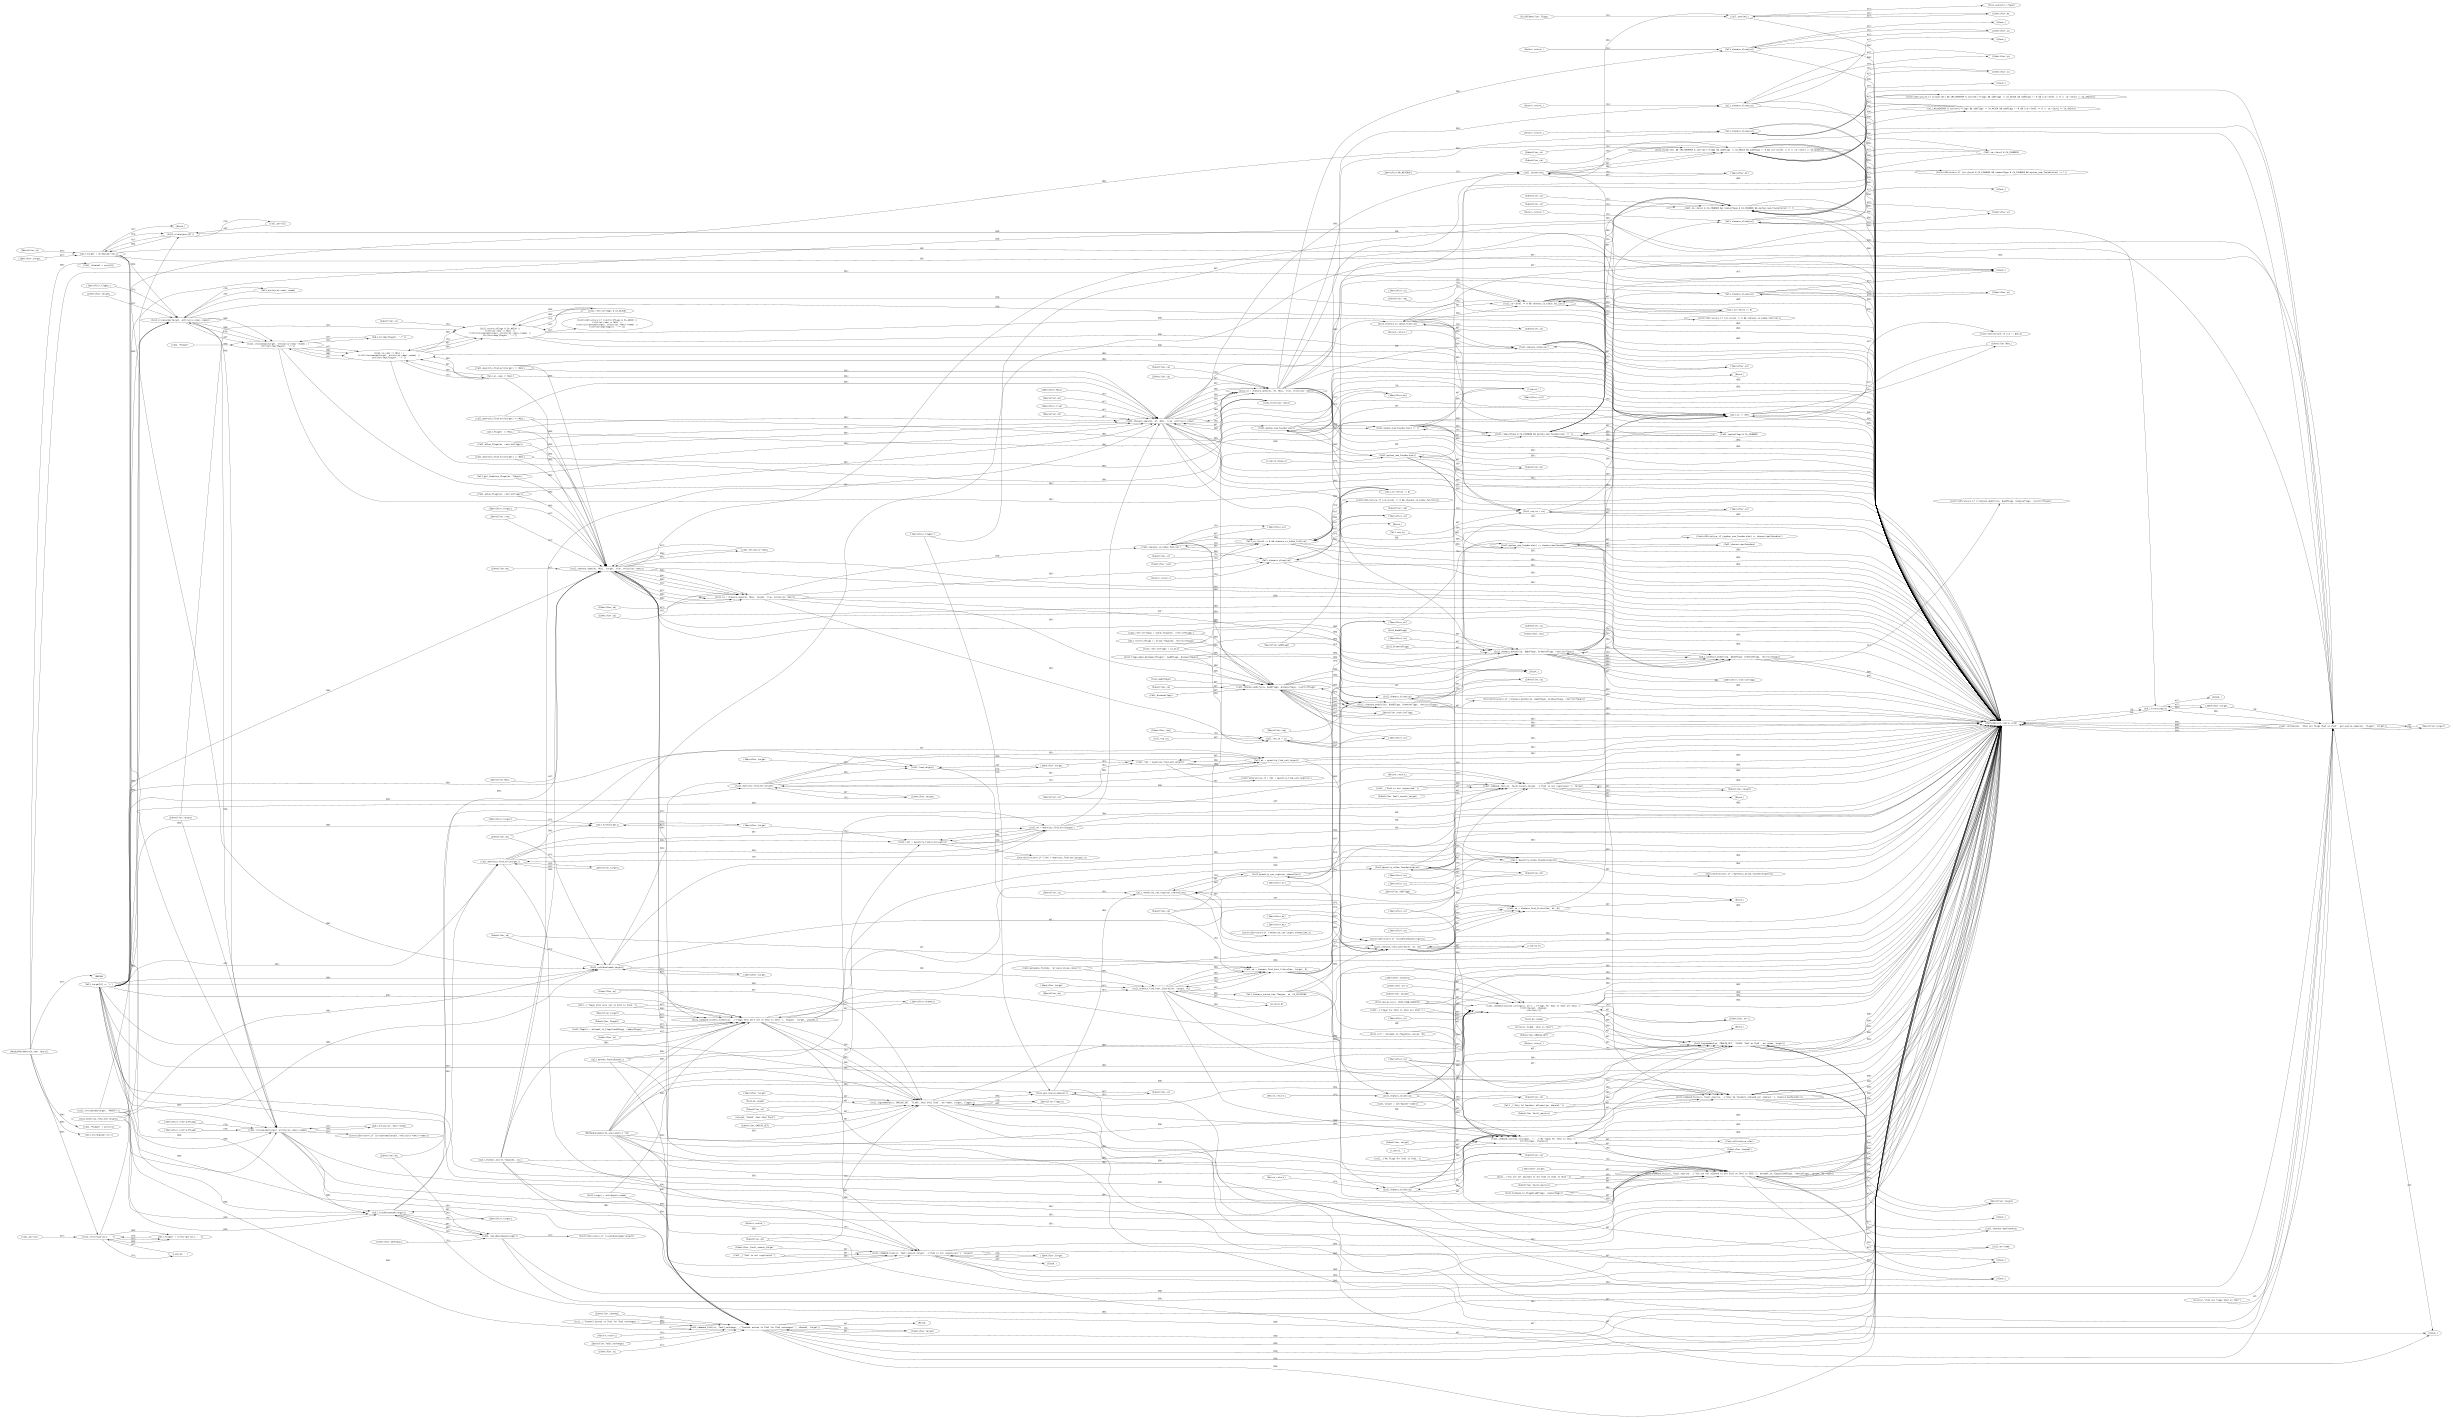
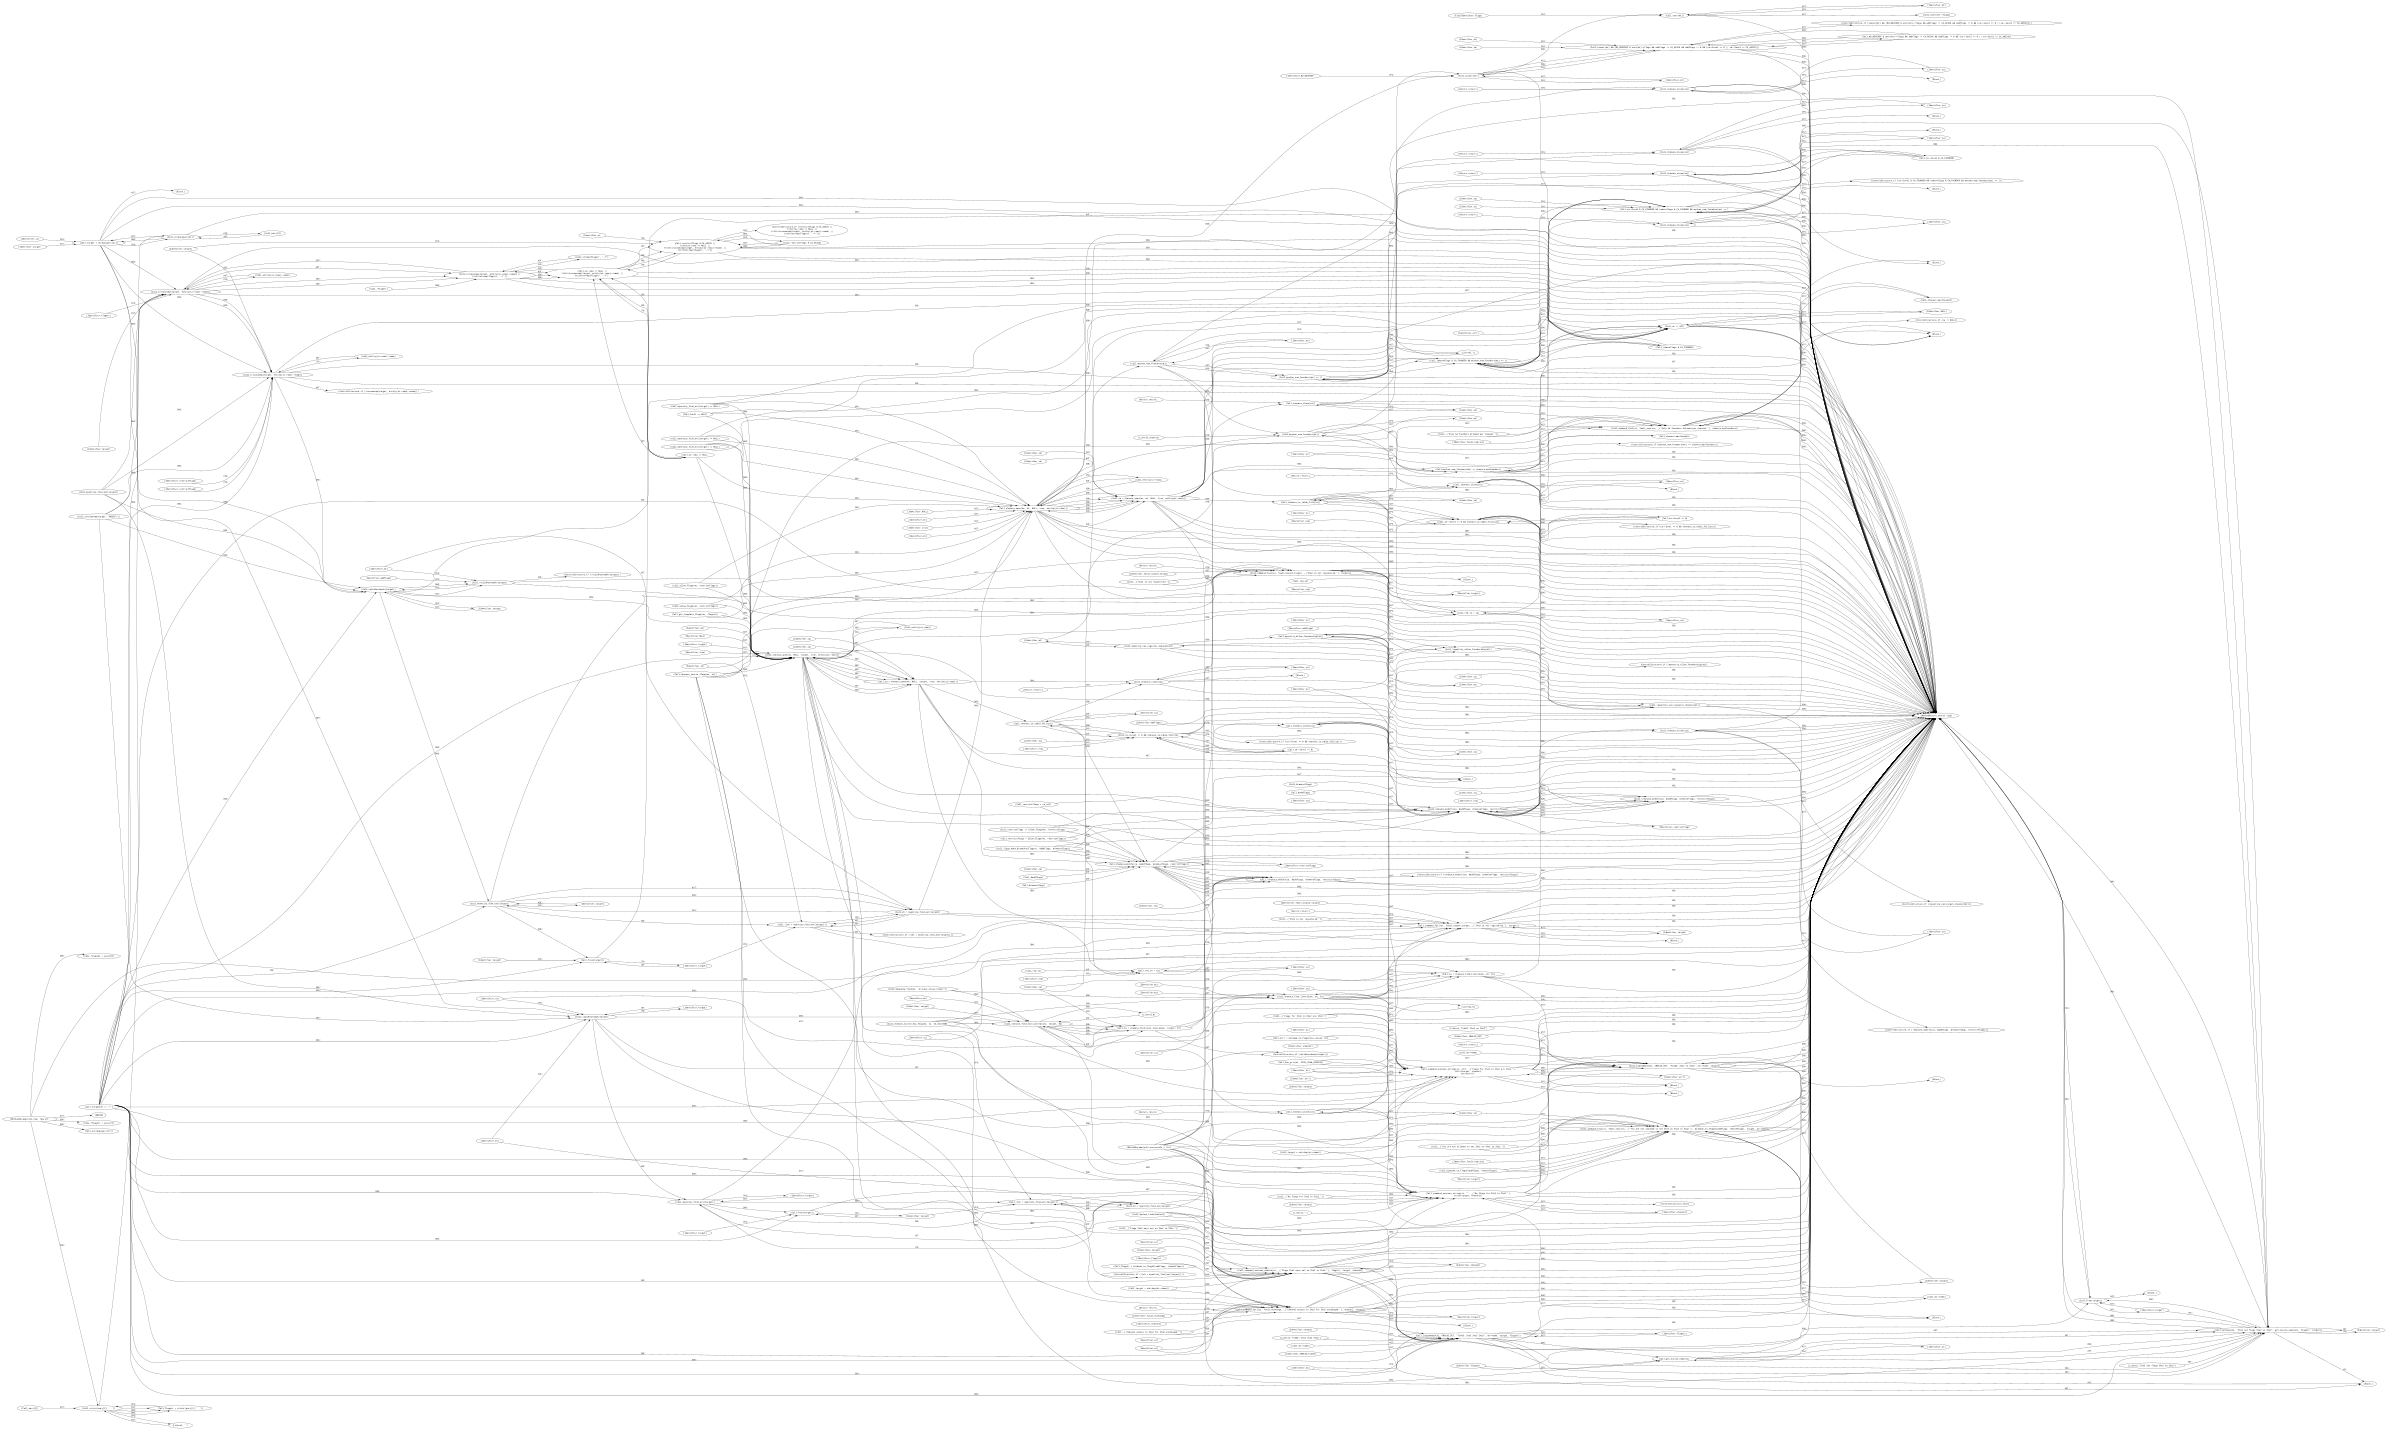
node "(Call,flagstr == NULL)": label "(Call,flagstr == NULL)" -> "(Call,fault == NULL)"
edge "(Call,chanacs_find_host_literal(mc, target, 0))" -> "(Call,chanacs_source_has_flag(mc, si, CA_ACLVIEW))": reversed
edge "(Call,get_source_name(si))" -> "(Call,!myentity_can_register_channel(mt))": now "(Call,get_source_name(si))" -> "(MethodReturn,static void)"
node "(Identifier,CMDLOG_SET)": label "(Identifier,CMDLOG_SET)" -> "(Identifier,CMDLOG_FLAGS)"
